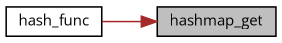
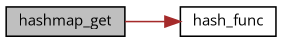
edge "hash_func" -> "hashmap_get": reversed
